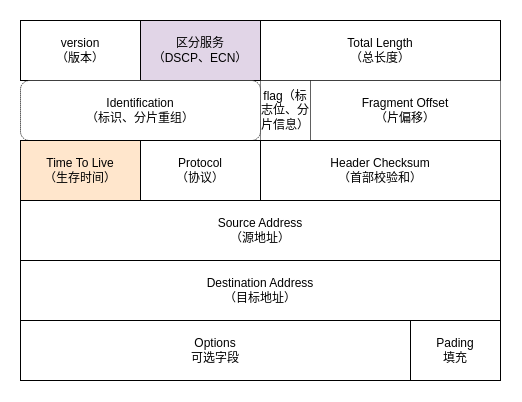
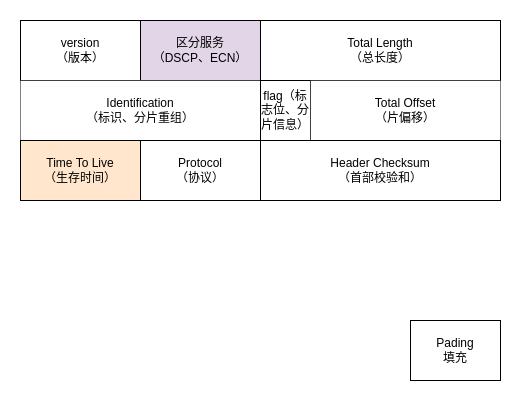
node "Identification （标识、分片重组）": shape rounded rectangle -> rectangle
node "flag（标志位、分片信息）": style dashed -> solid
node "Fragment Offset （片偏移）": label "Fragment Offset （片偏移）" -> "Total Offset （片偏移）"
node "Source Address （源地址）": removed
node "Destination Address （目标地址）": removed
node "Options 可选字段": removed
